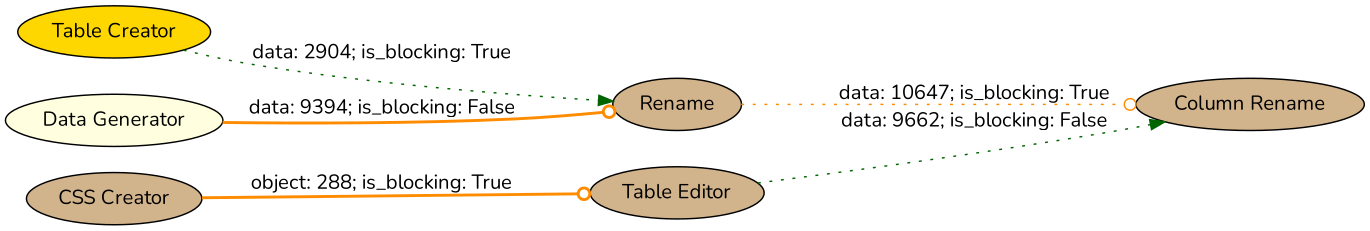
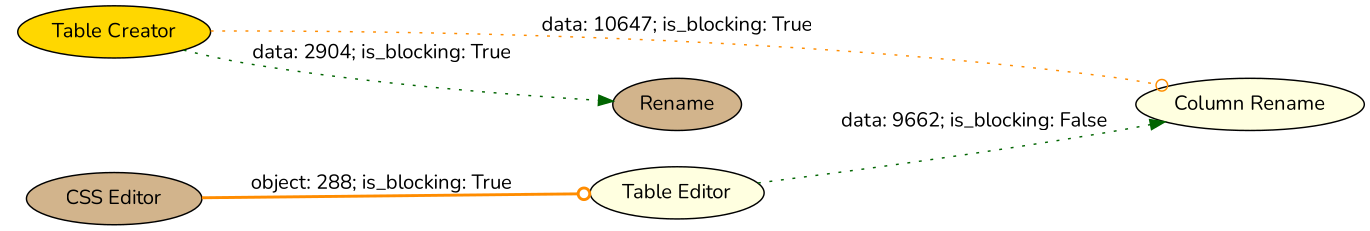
edge "Rename" -> "Column Rename": now "Table Creator" -> "Column Rename"
node "Column Rename": fillcolor tan -> lightyellow
node "Data Generator": removed
node "Table Editor": fillcolor tan -> lightyellow
node "CSS Creator": label "CSS Creator" -> "CSS Editor"
